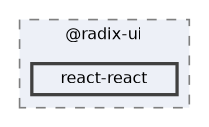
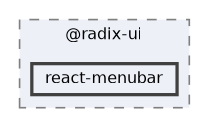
node "react-react": label "react-react" -> "react-menubar"
